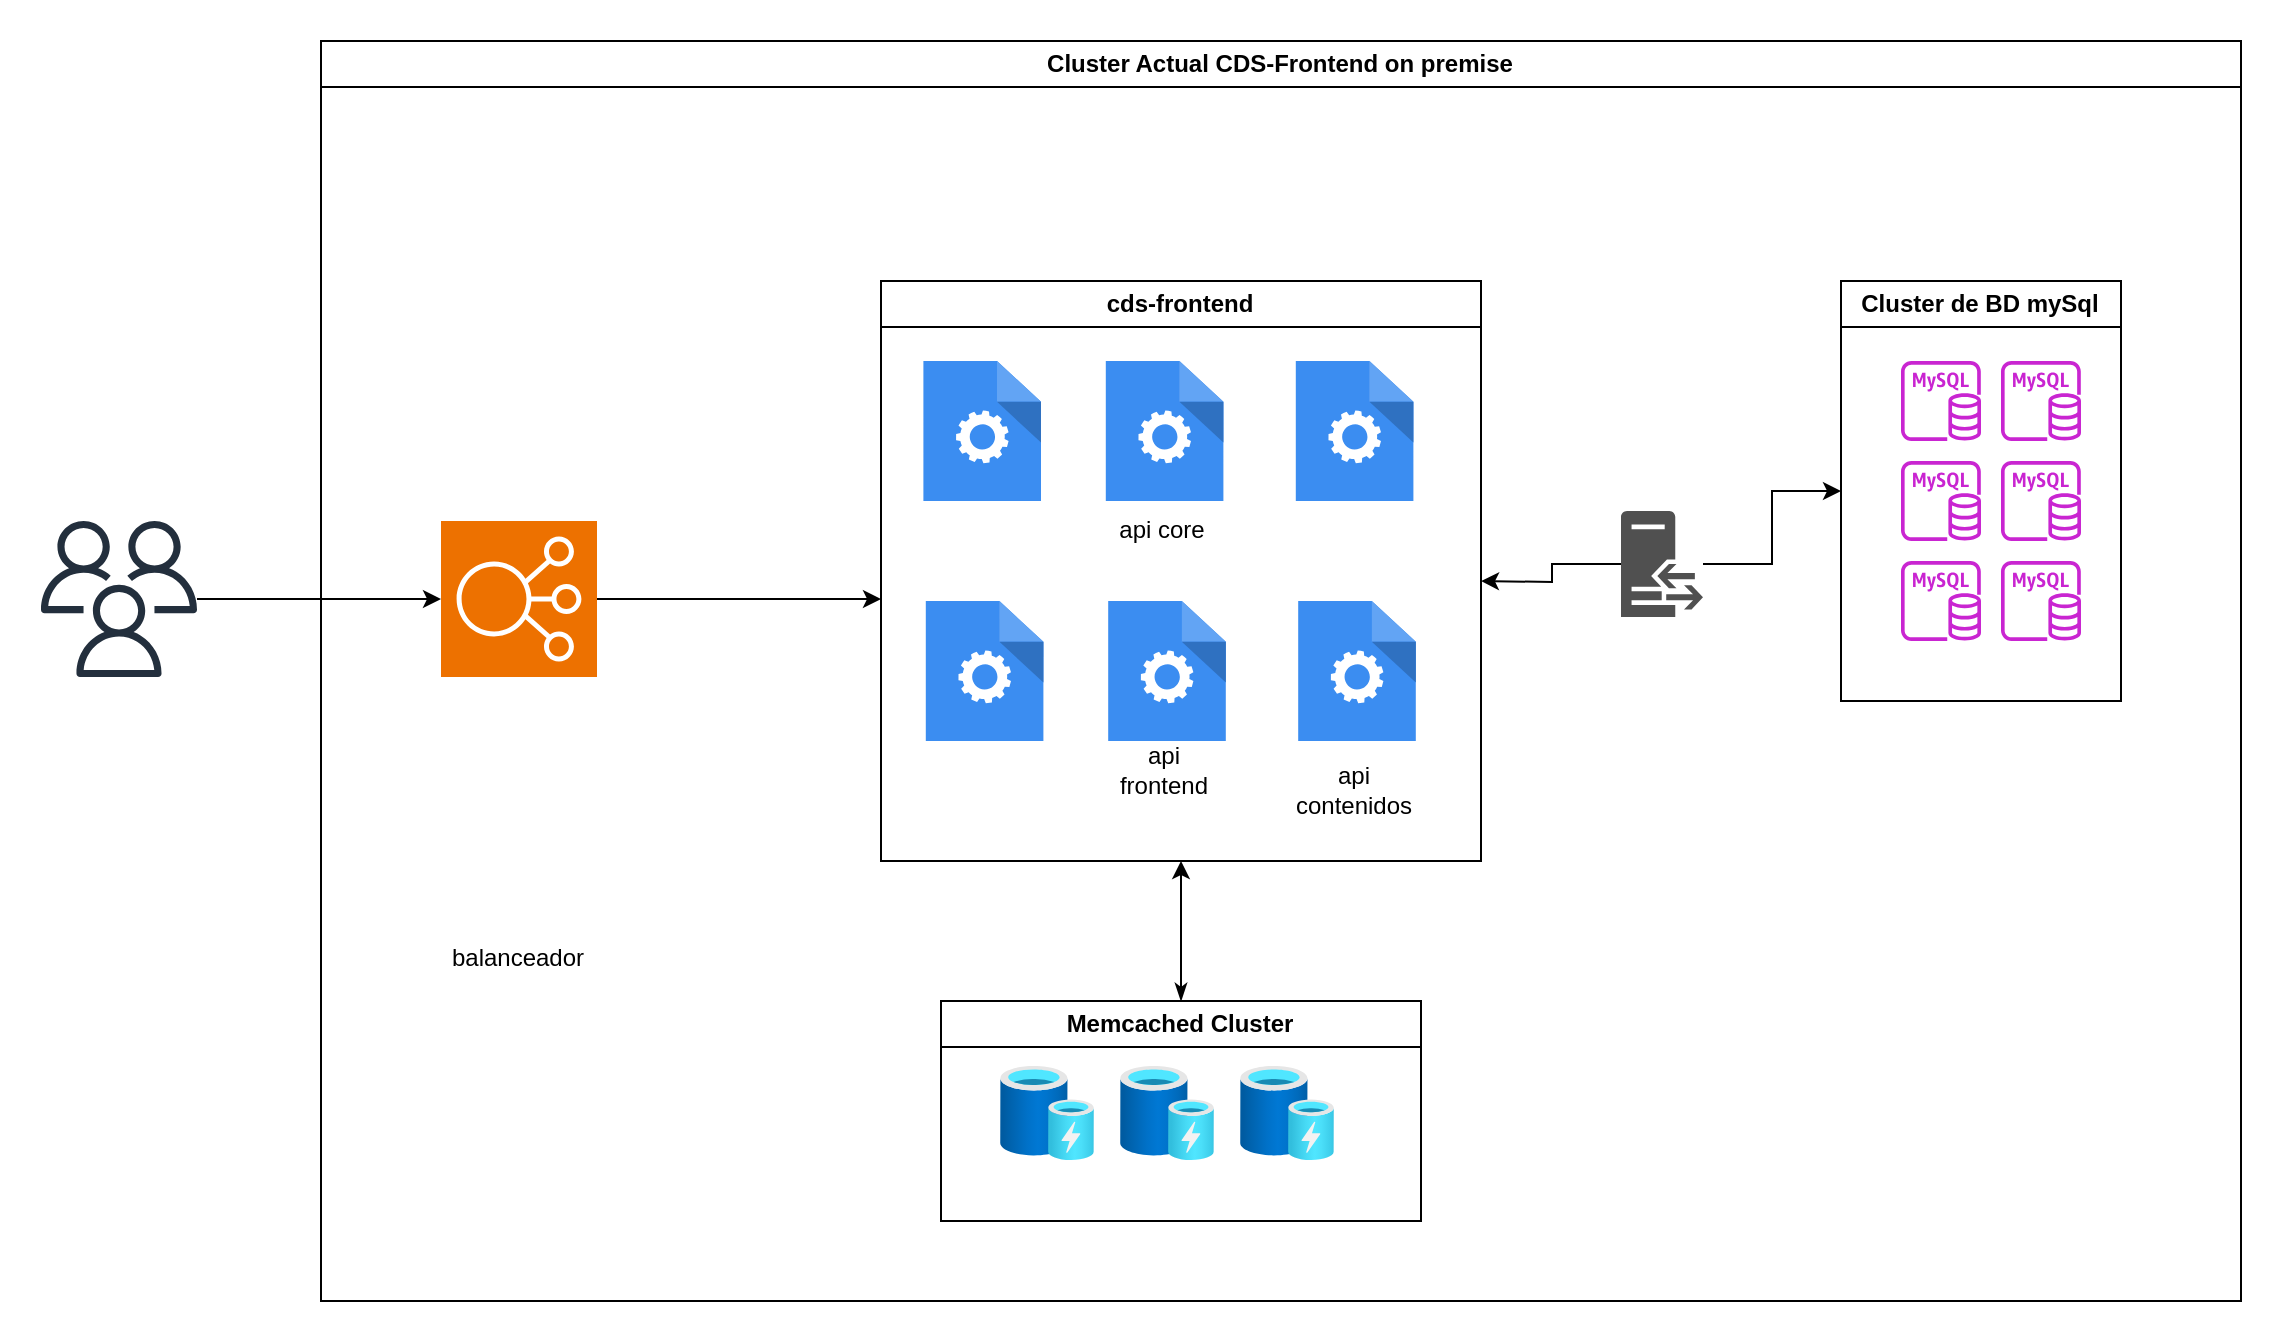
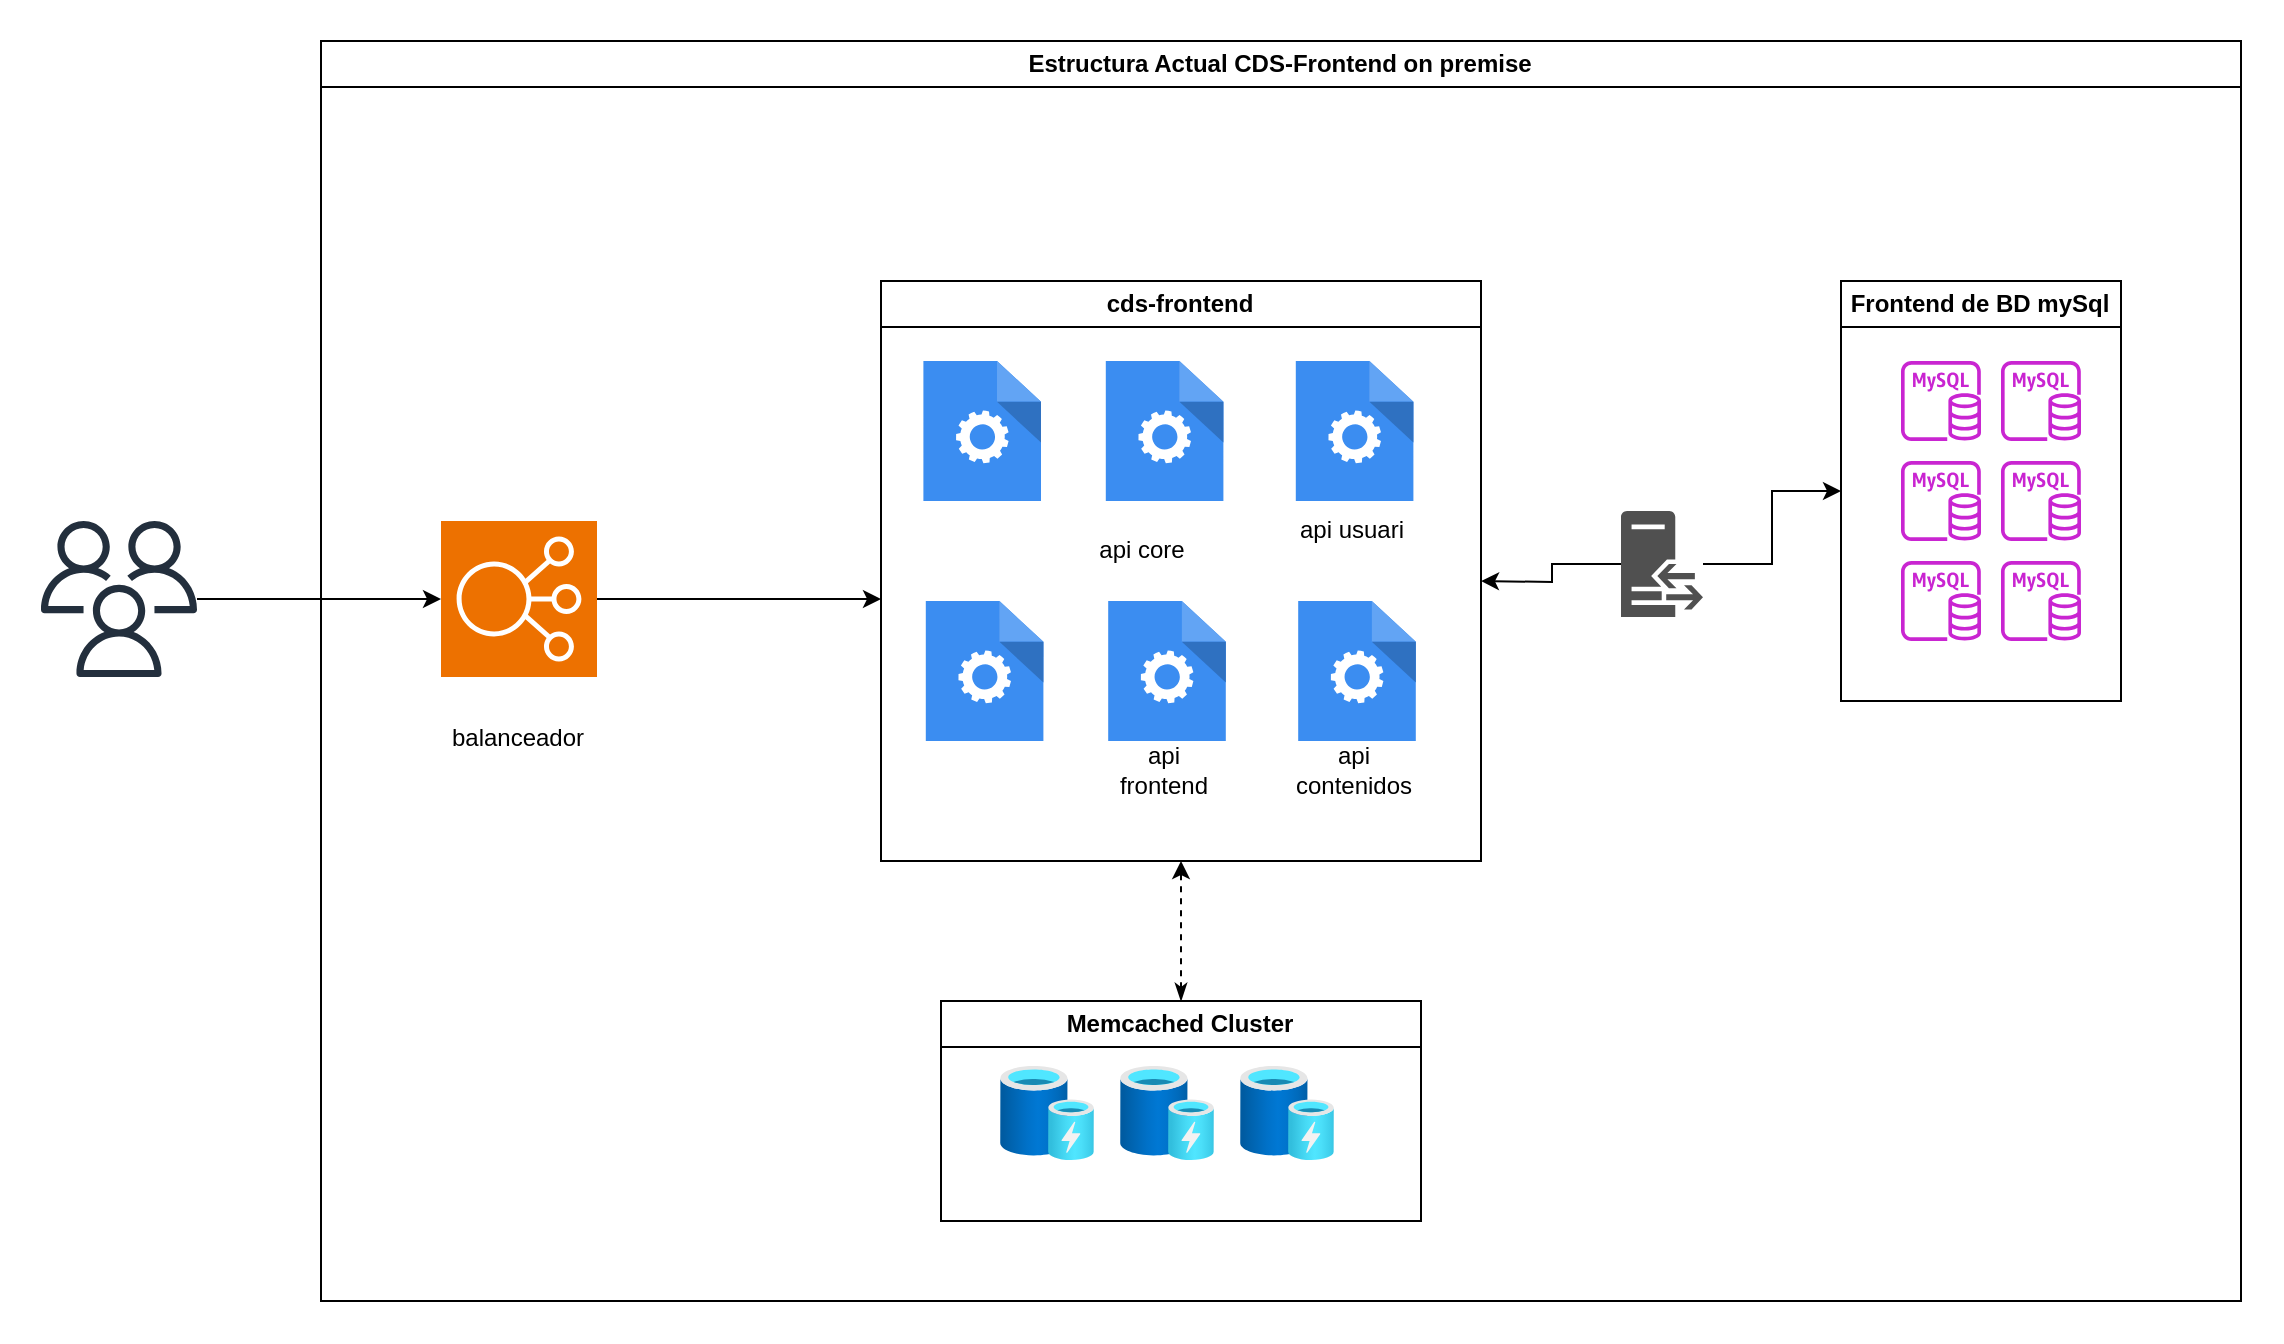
node "Cluster Actual CDS-Frontend on premise": label "Cluster Actual CDS-Frontend on premise" -> "Estructura Actual CDS-Frontend on premise"
node "Cluster de BD mySql": label "Cluster de BD mySql" -> "Frontend de BD mySql"
node "api core": moved (1163, 531) -> (1143, 551)
node "api usuari": added
node "api contenidos": moved (1356, 791) -> (1356, 771)
edge "cds-frontend" -- "Memcached Cluster": style solid -> dashed
node "balanceador": moved (519, 959) -> (519, 739)
